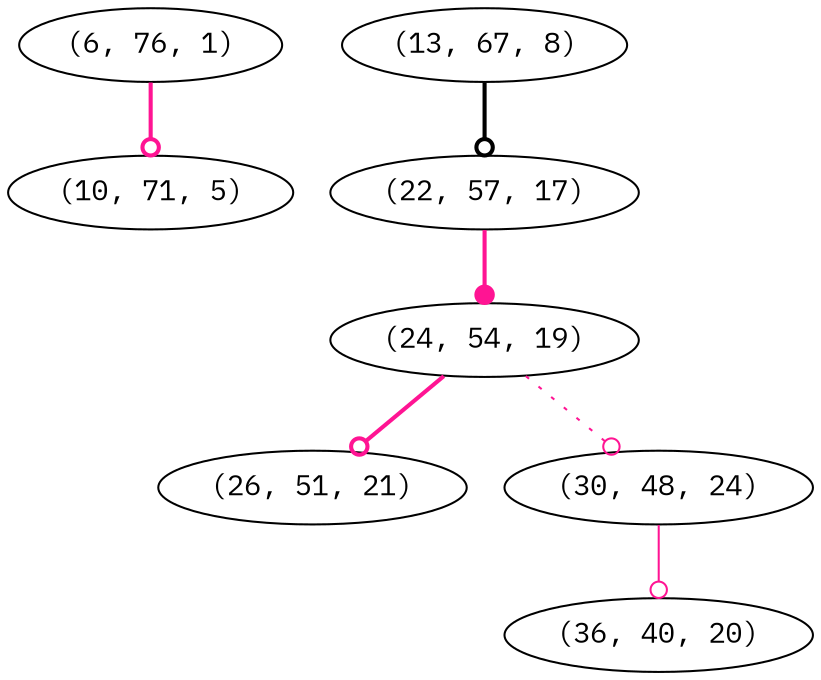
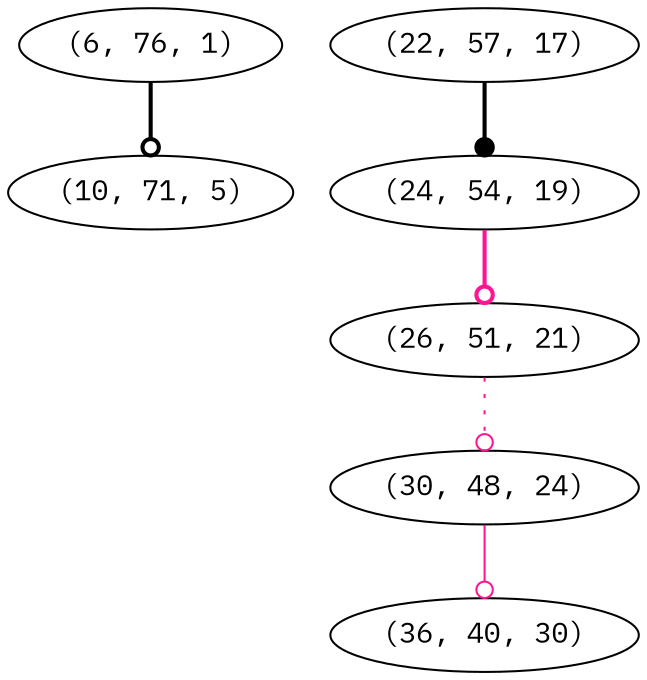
node "(13, 67, 8)": removed
edge "(6, 76, 1)" -> "(10, 71, 5)": color deeppink -> black
edge "(22, 57, 17)" -> "(24, 54, 19)": color deeppink -> black
edge "(24, 54, 19)" -> "(30, 48, 24)": now "(26, 51, 21)" -> "(30, 48, 24)"
node "(36, 40, 20)": label "(36, 40, 20)" -> "(36, 40, 30)"
